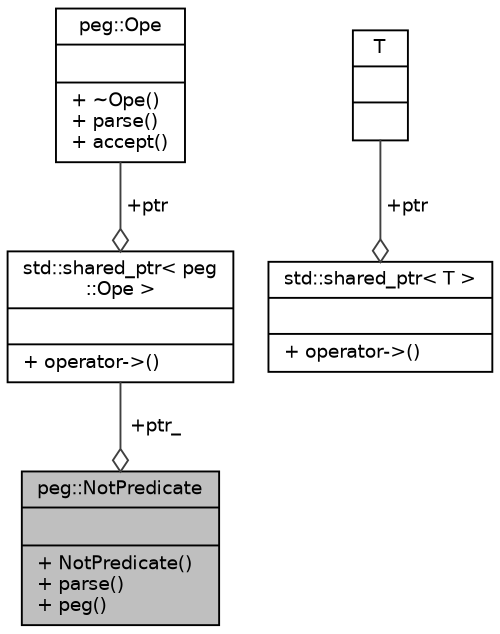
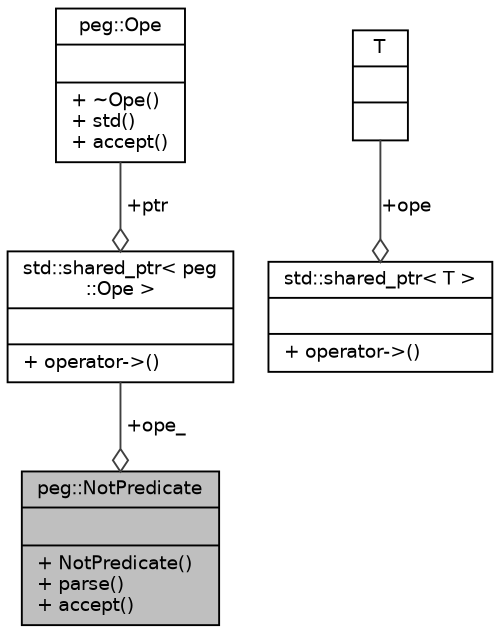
node "peg::Ope": text "+ parse()" -> "+ std()"
edge "T" -> "std::shared_ptr< T >": label " +ptr" -> " +ope"
edge "std::shared_ptr< peg" -> "peg::NotPredicate": label " +ptr_" -> " +ope_"
node "peg::NotPredicate": text "+ peg()" -> "+ accept()"
